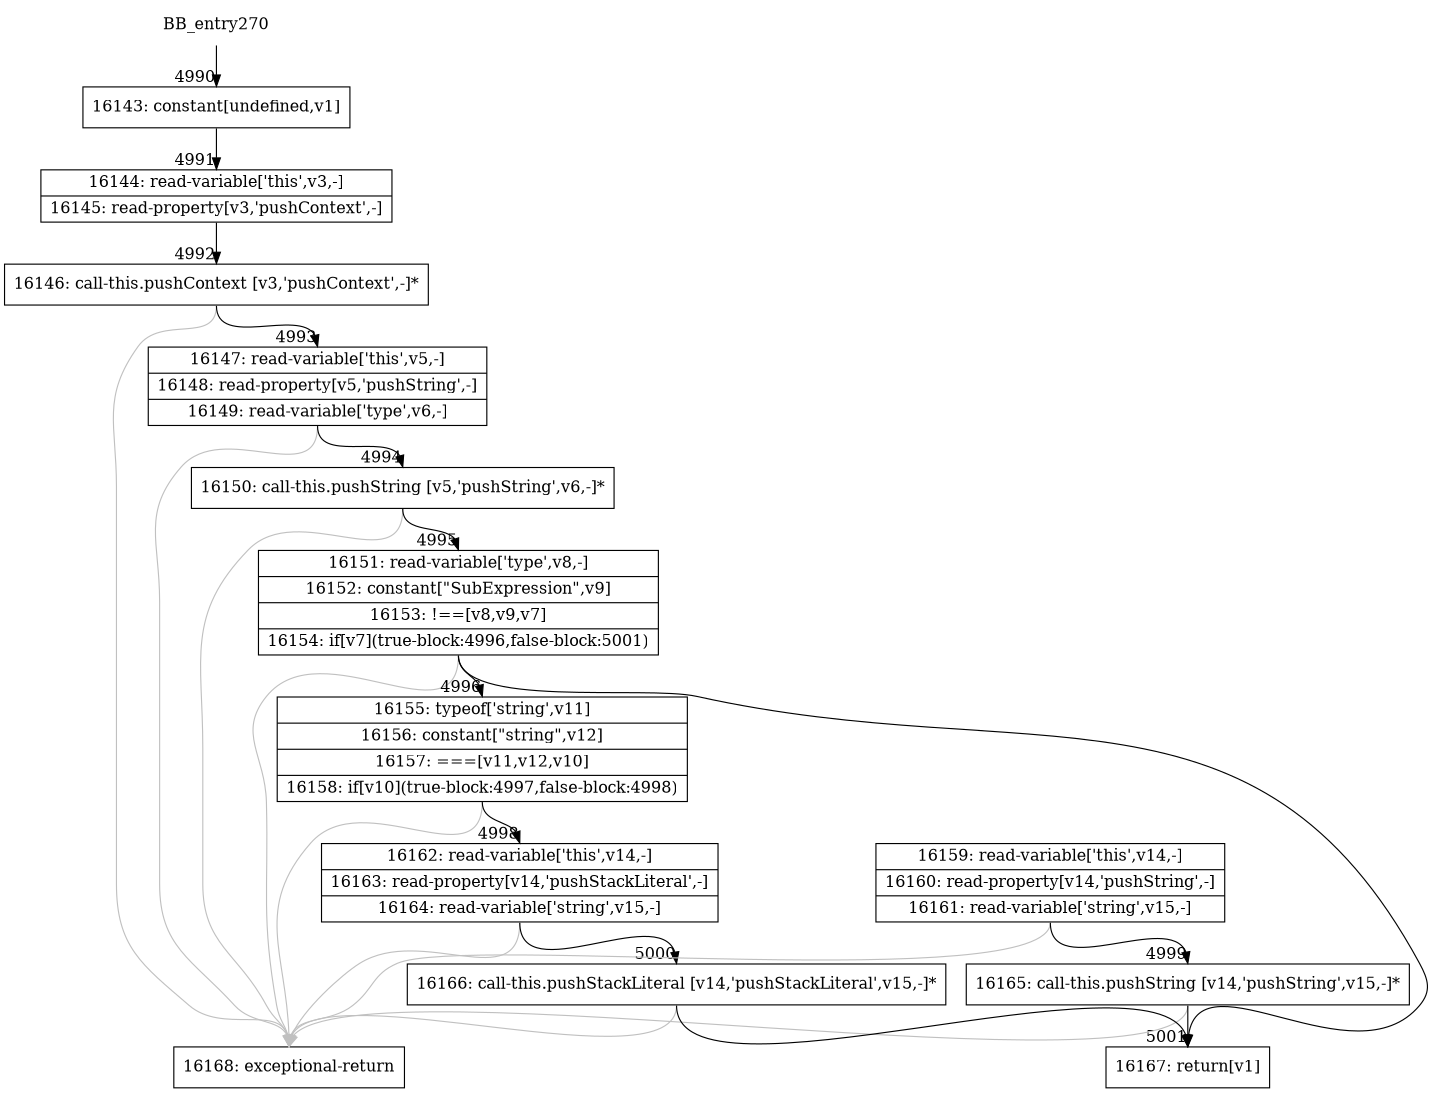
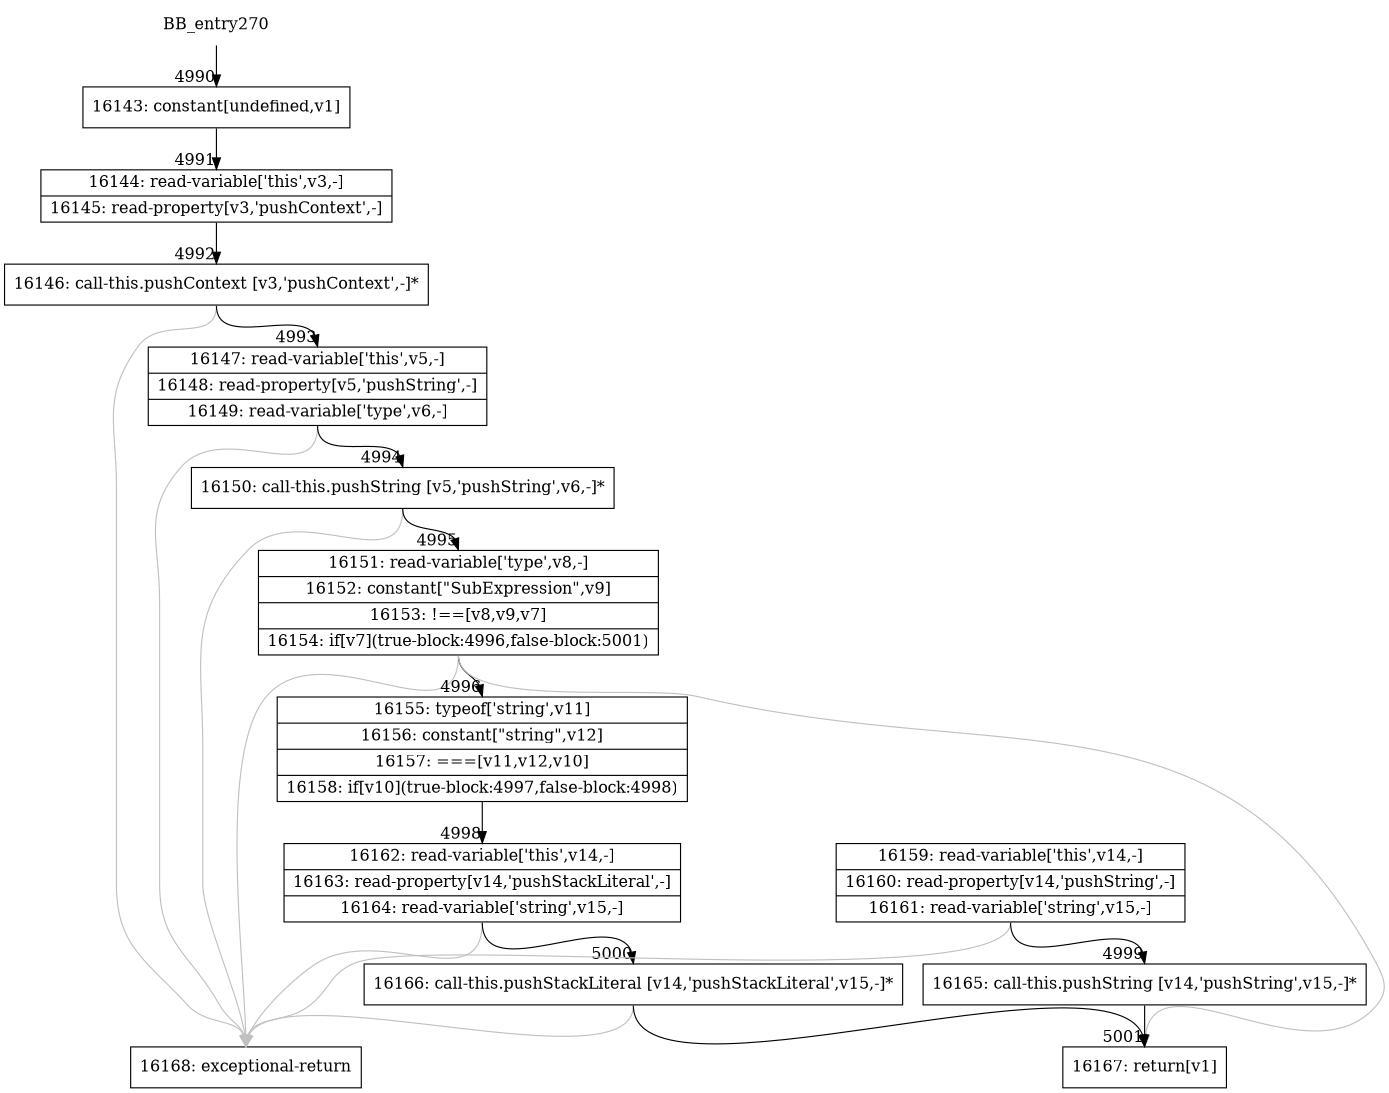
edge "16151: read-variable['type',v8,-]" -> "16167: return[v1]": color black -> gray
edge "16155: typeof['string',v11]" -> "16168: exceptional-return": removed
edge "16165: call-this.pushString [v14,'pushString',v15,-]*" -> "16168: exceptional-return": removed
